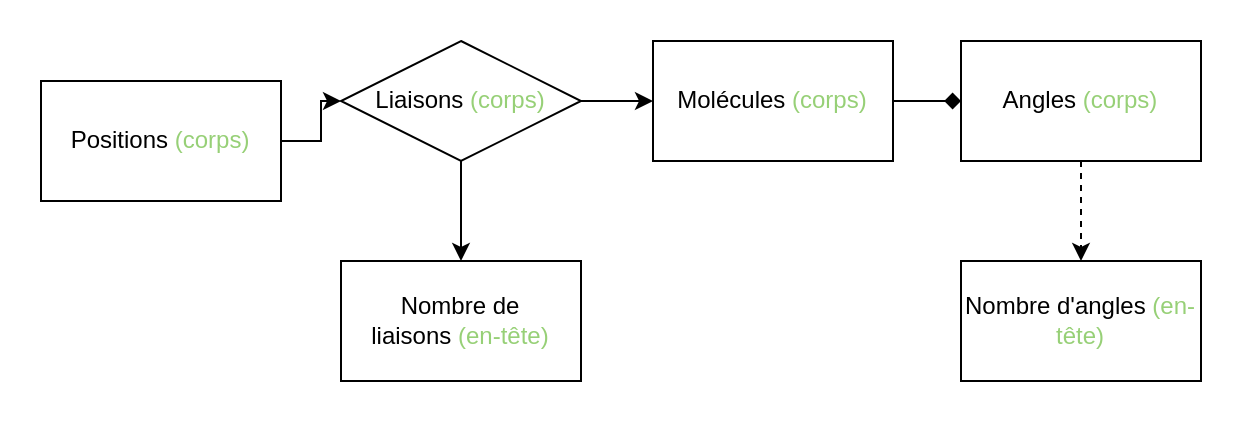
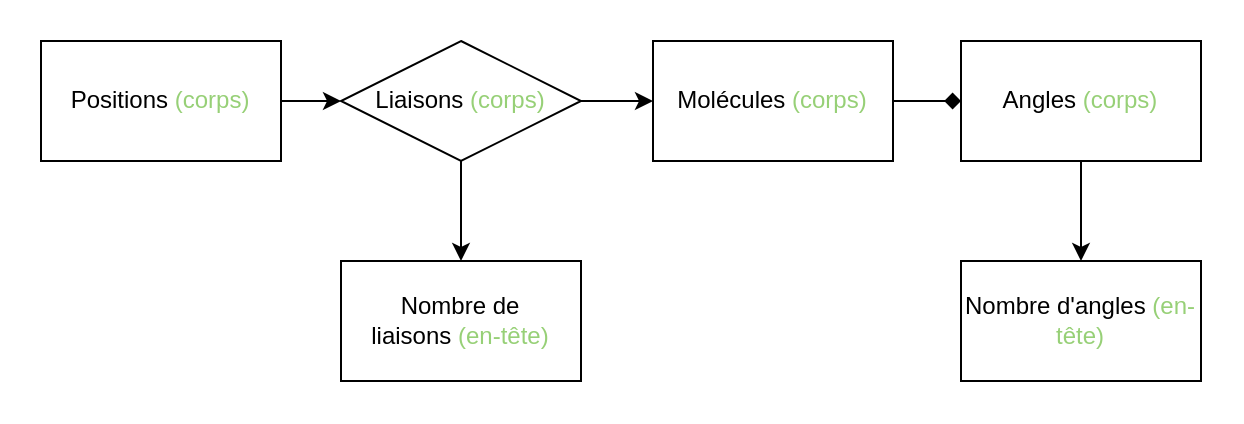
node "Positions (corps)": moved (161, 141) -> (161, 101)
edge "Angles (corps)" -> "Nombre d'angles (en-tête)": style dashed -> solid
